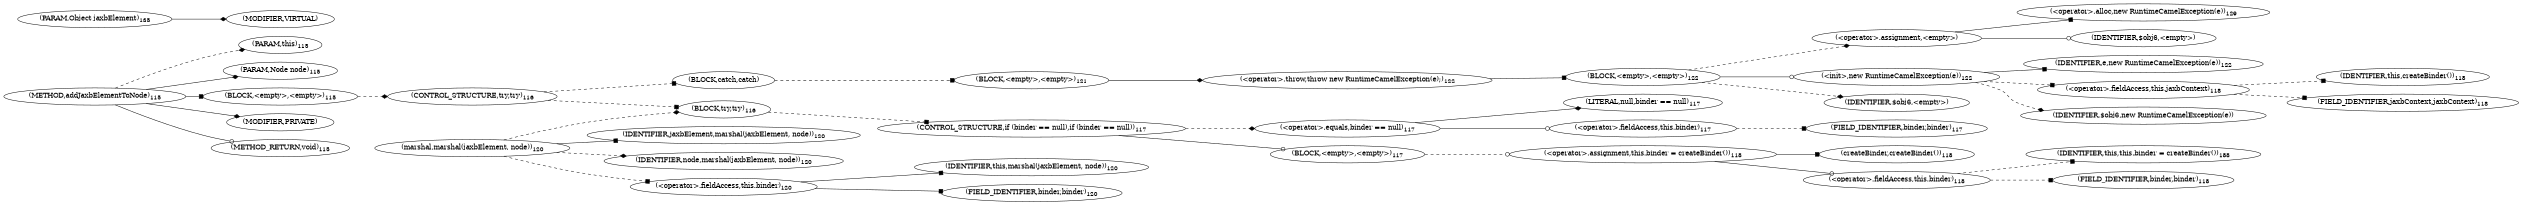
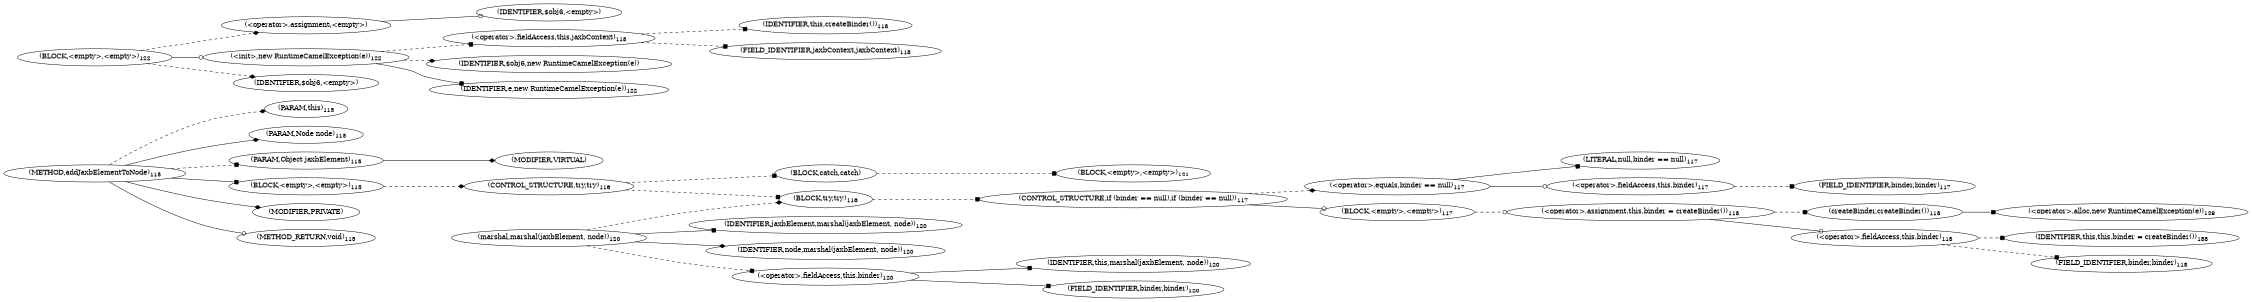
node "(PARAM,Object jaxbElement)": text "135" -> "115"
edge "(<operator>.assignment,<empty>)" -> "(<operator>.alloc,new RuntimeCamelException(e))": now "(createBinder,createBinder())" -> "(<operator>.alloc,new RuntimeCamelException(e))"
node "(<operator>.throw,throw new RuntimeCamelException(e);)": removed
edge "(<operator>.equals,binder == null)" -> "(LITERAL,null,binder == null)": arrowhead diamond -> box
edge "(marshal,marshal(jaxbElement, node))" -> "(IDENTIFIER,node,marshal(jaxbElement, node))": style dashed -> solid
edge "(<operator>.assignment,this.binder = createBinder())" -> "(createBinder,createBinder())": style solid -> dashed
edge "(METHOD,addJaxbElementToNode)" -> "(PARAM,Object jaxbElement)": added
